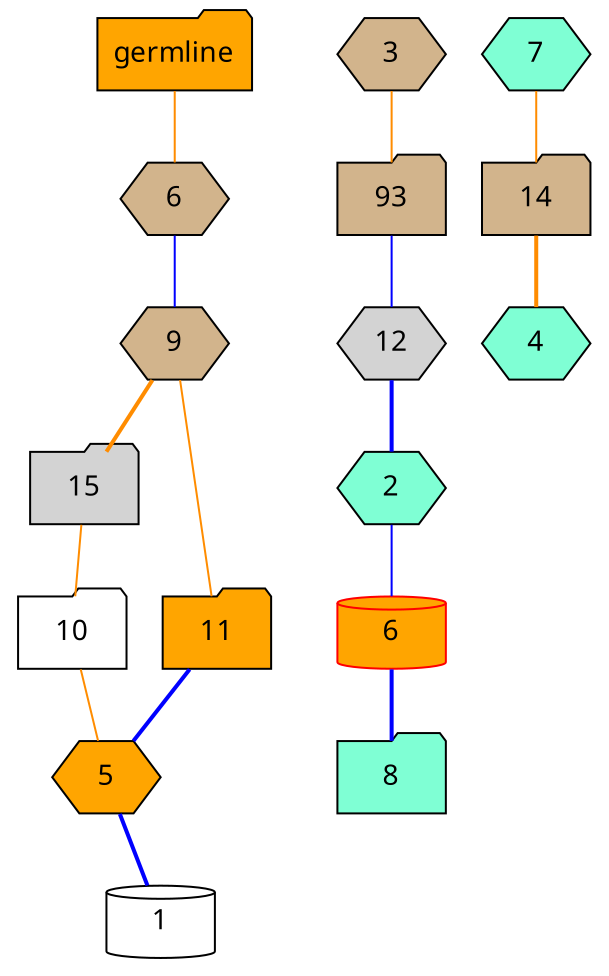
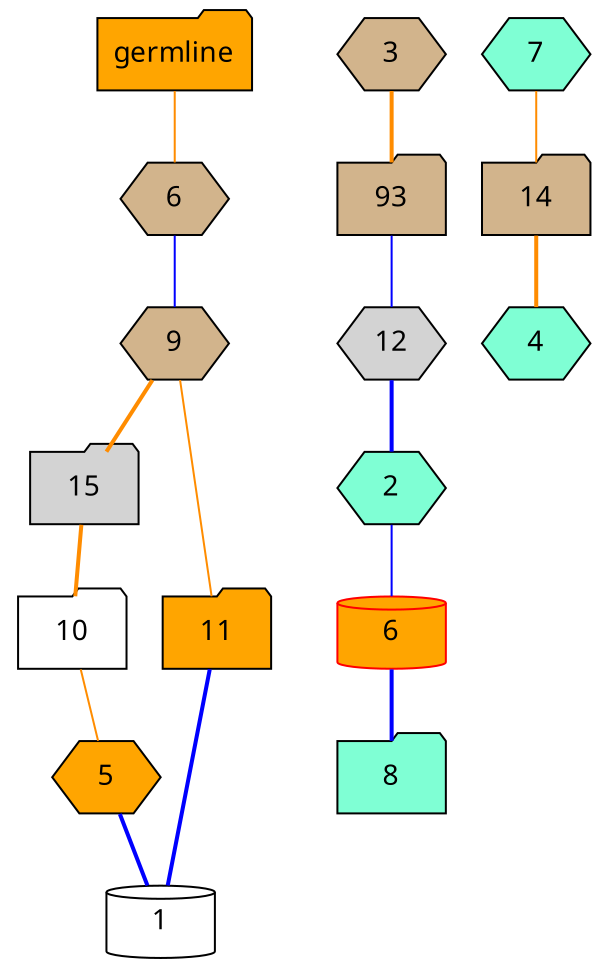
edge "3" -- "93": style solid -> bold
edge "15" -- "10": style solid -> bold
edge "11" -- "5": now "11" -- "1"
